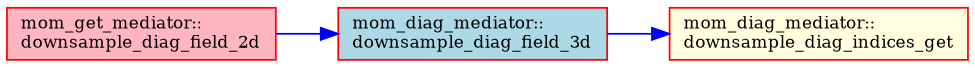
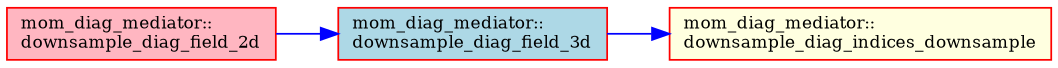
node "mom_get_mediator:: downsample_diag_field_2d": label "mom_get_mediator:: downsample_diag_field_2d" -> "mom_diag_mediator:: downsample_diag_field_2d"
node "mom_diag_mediator:: downsample_diag_indices_get": label "mom_diag_mediator:: downsample_diag_indices_get" -> "mom_diag_mediator:: downsample_diag_indices_downsample"
